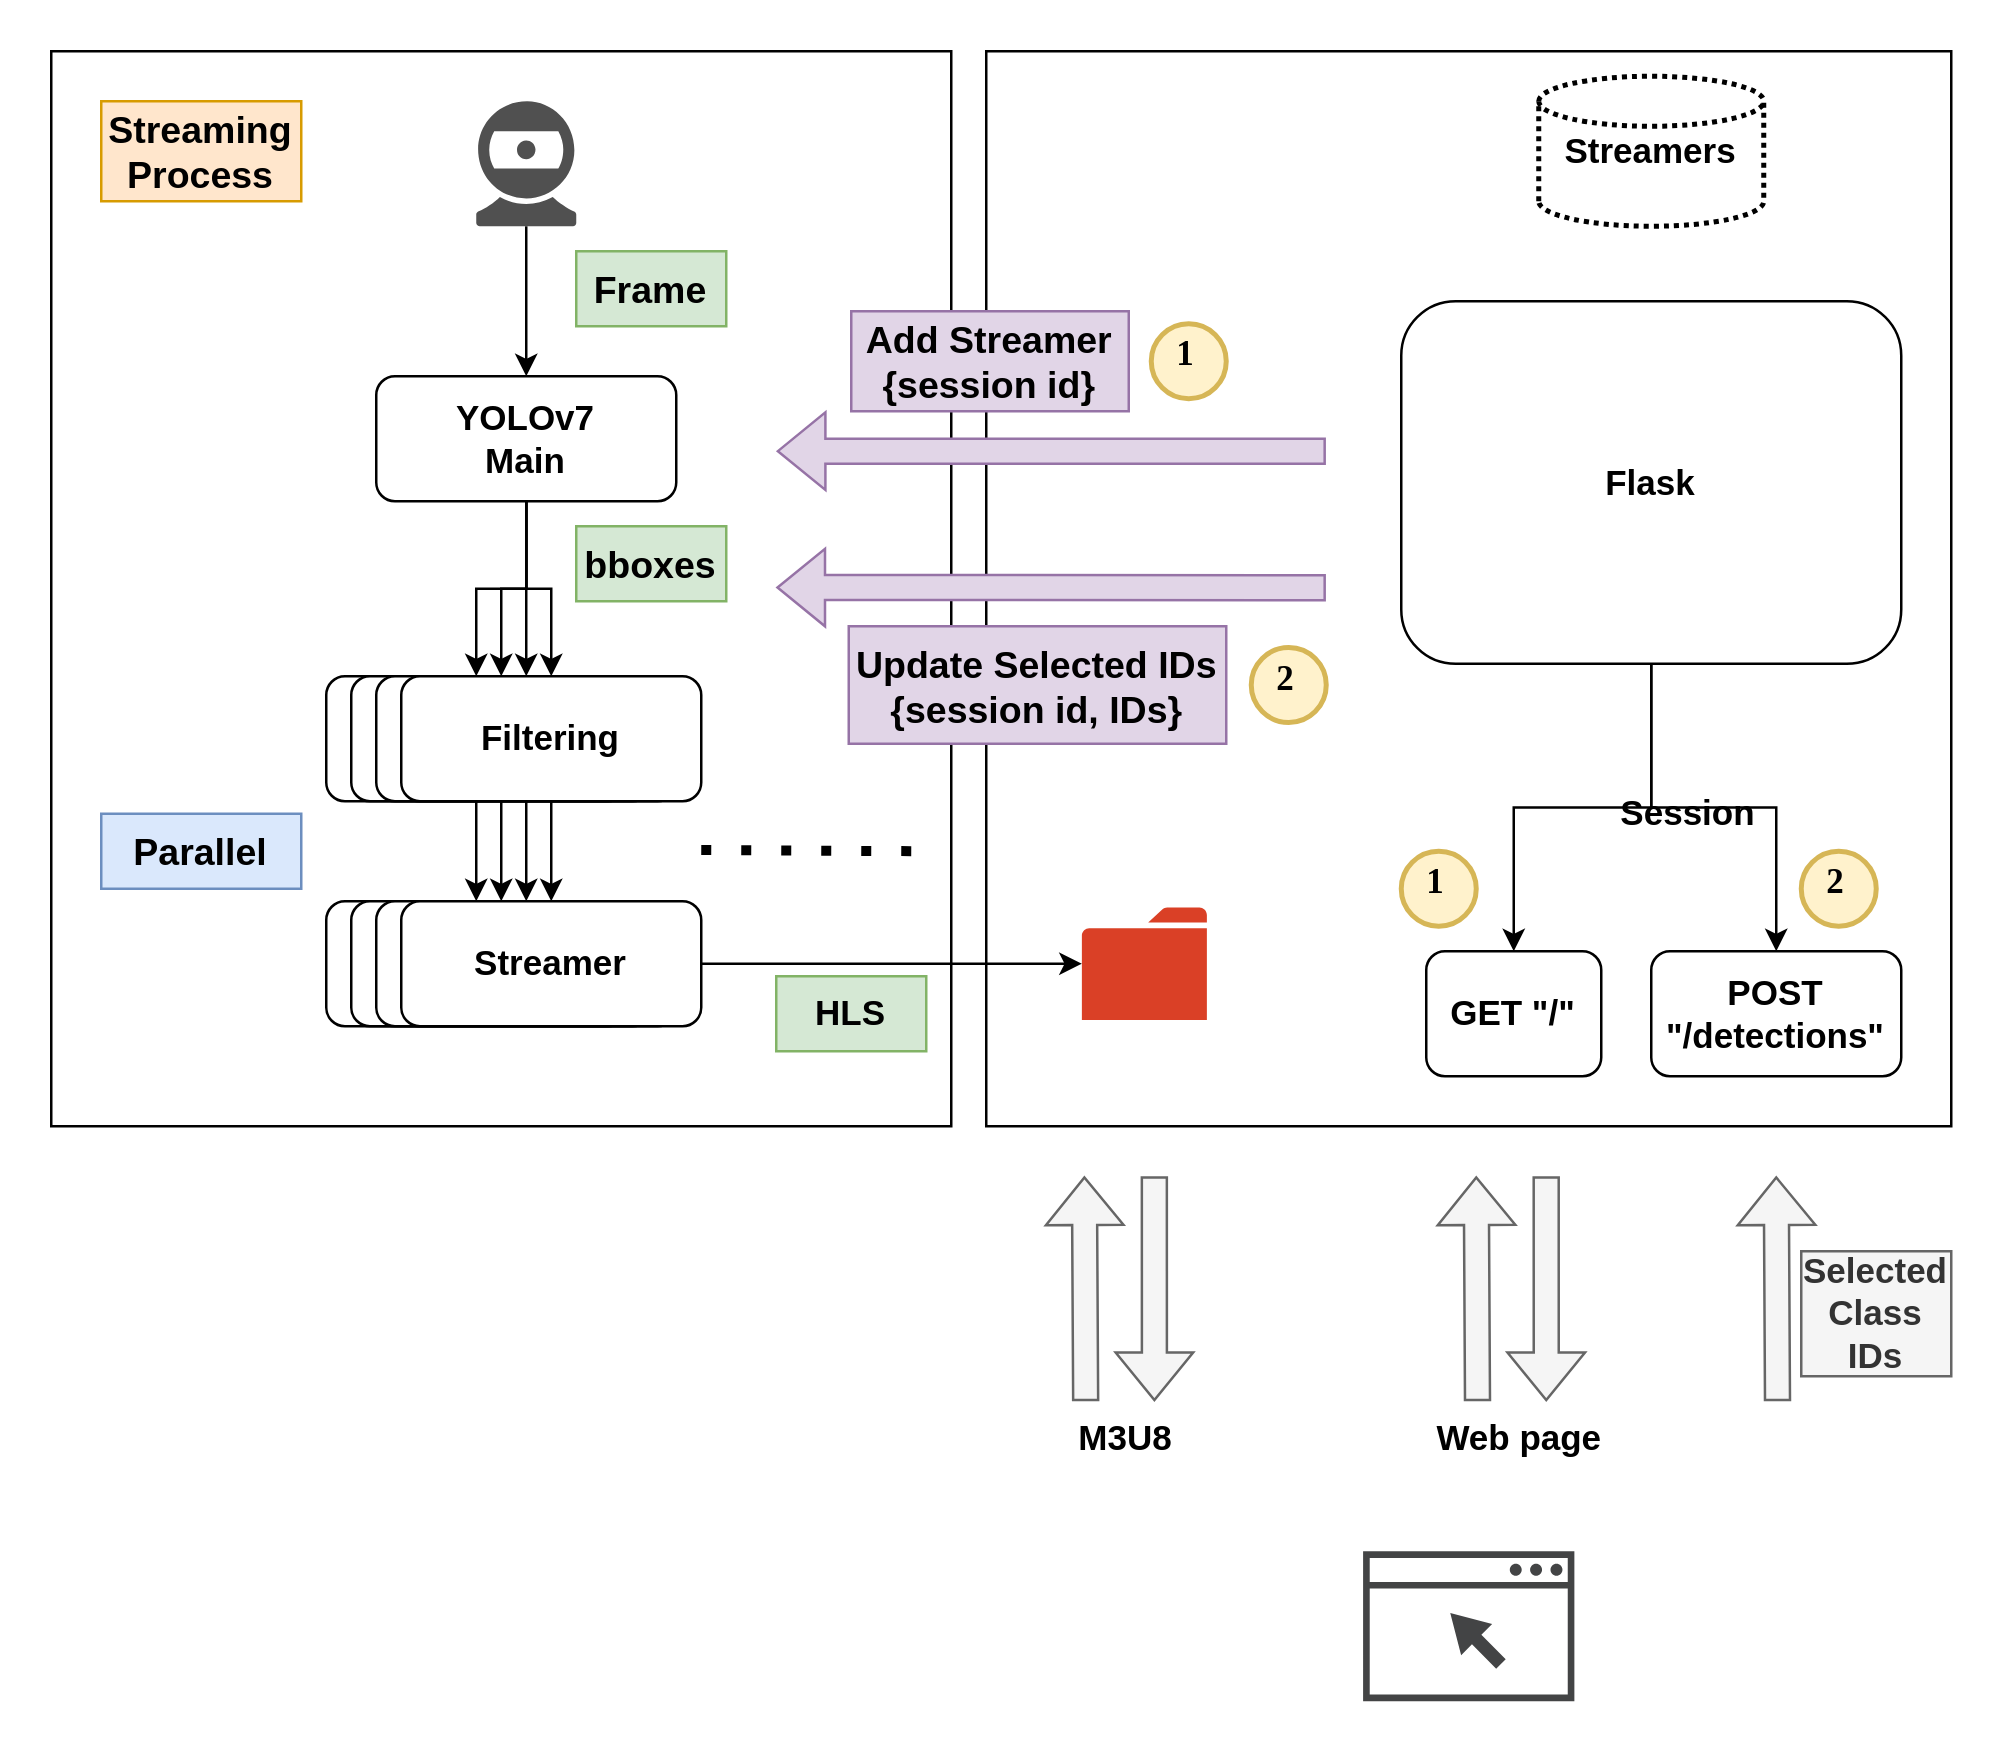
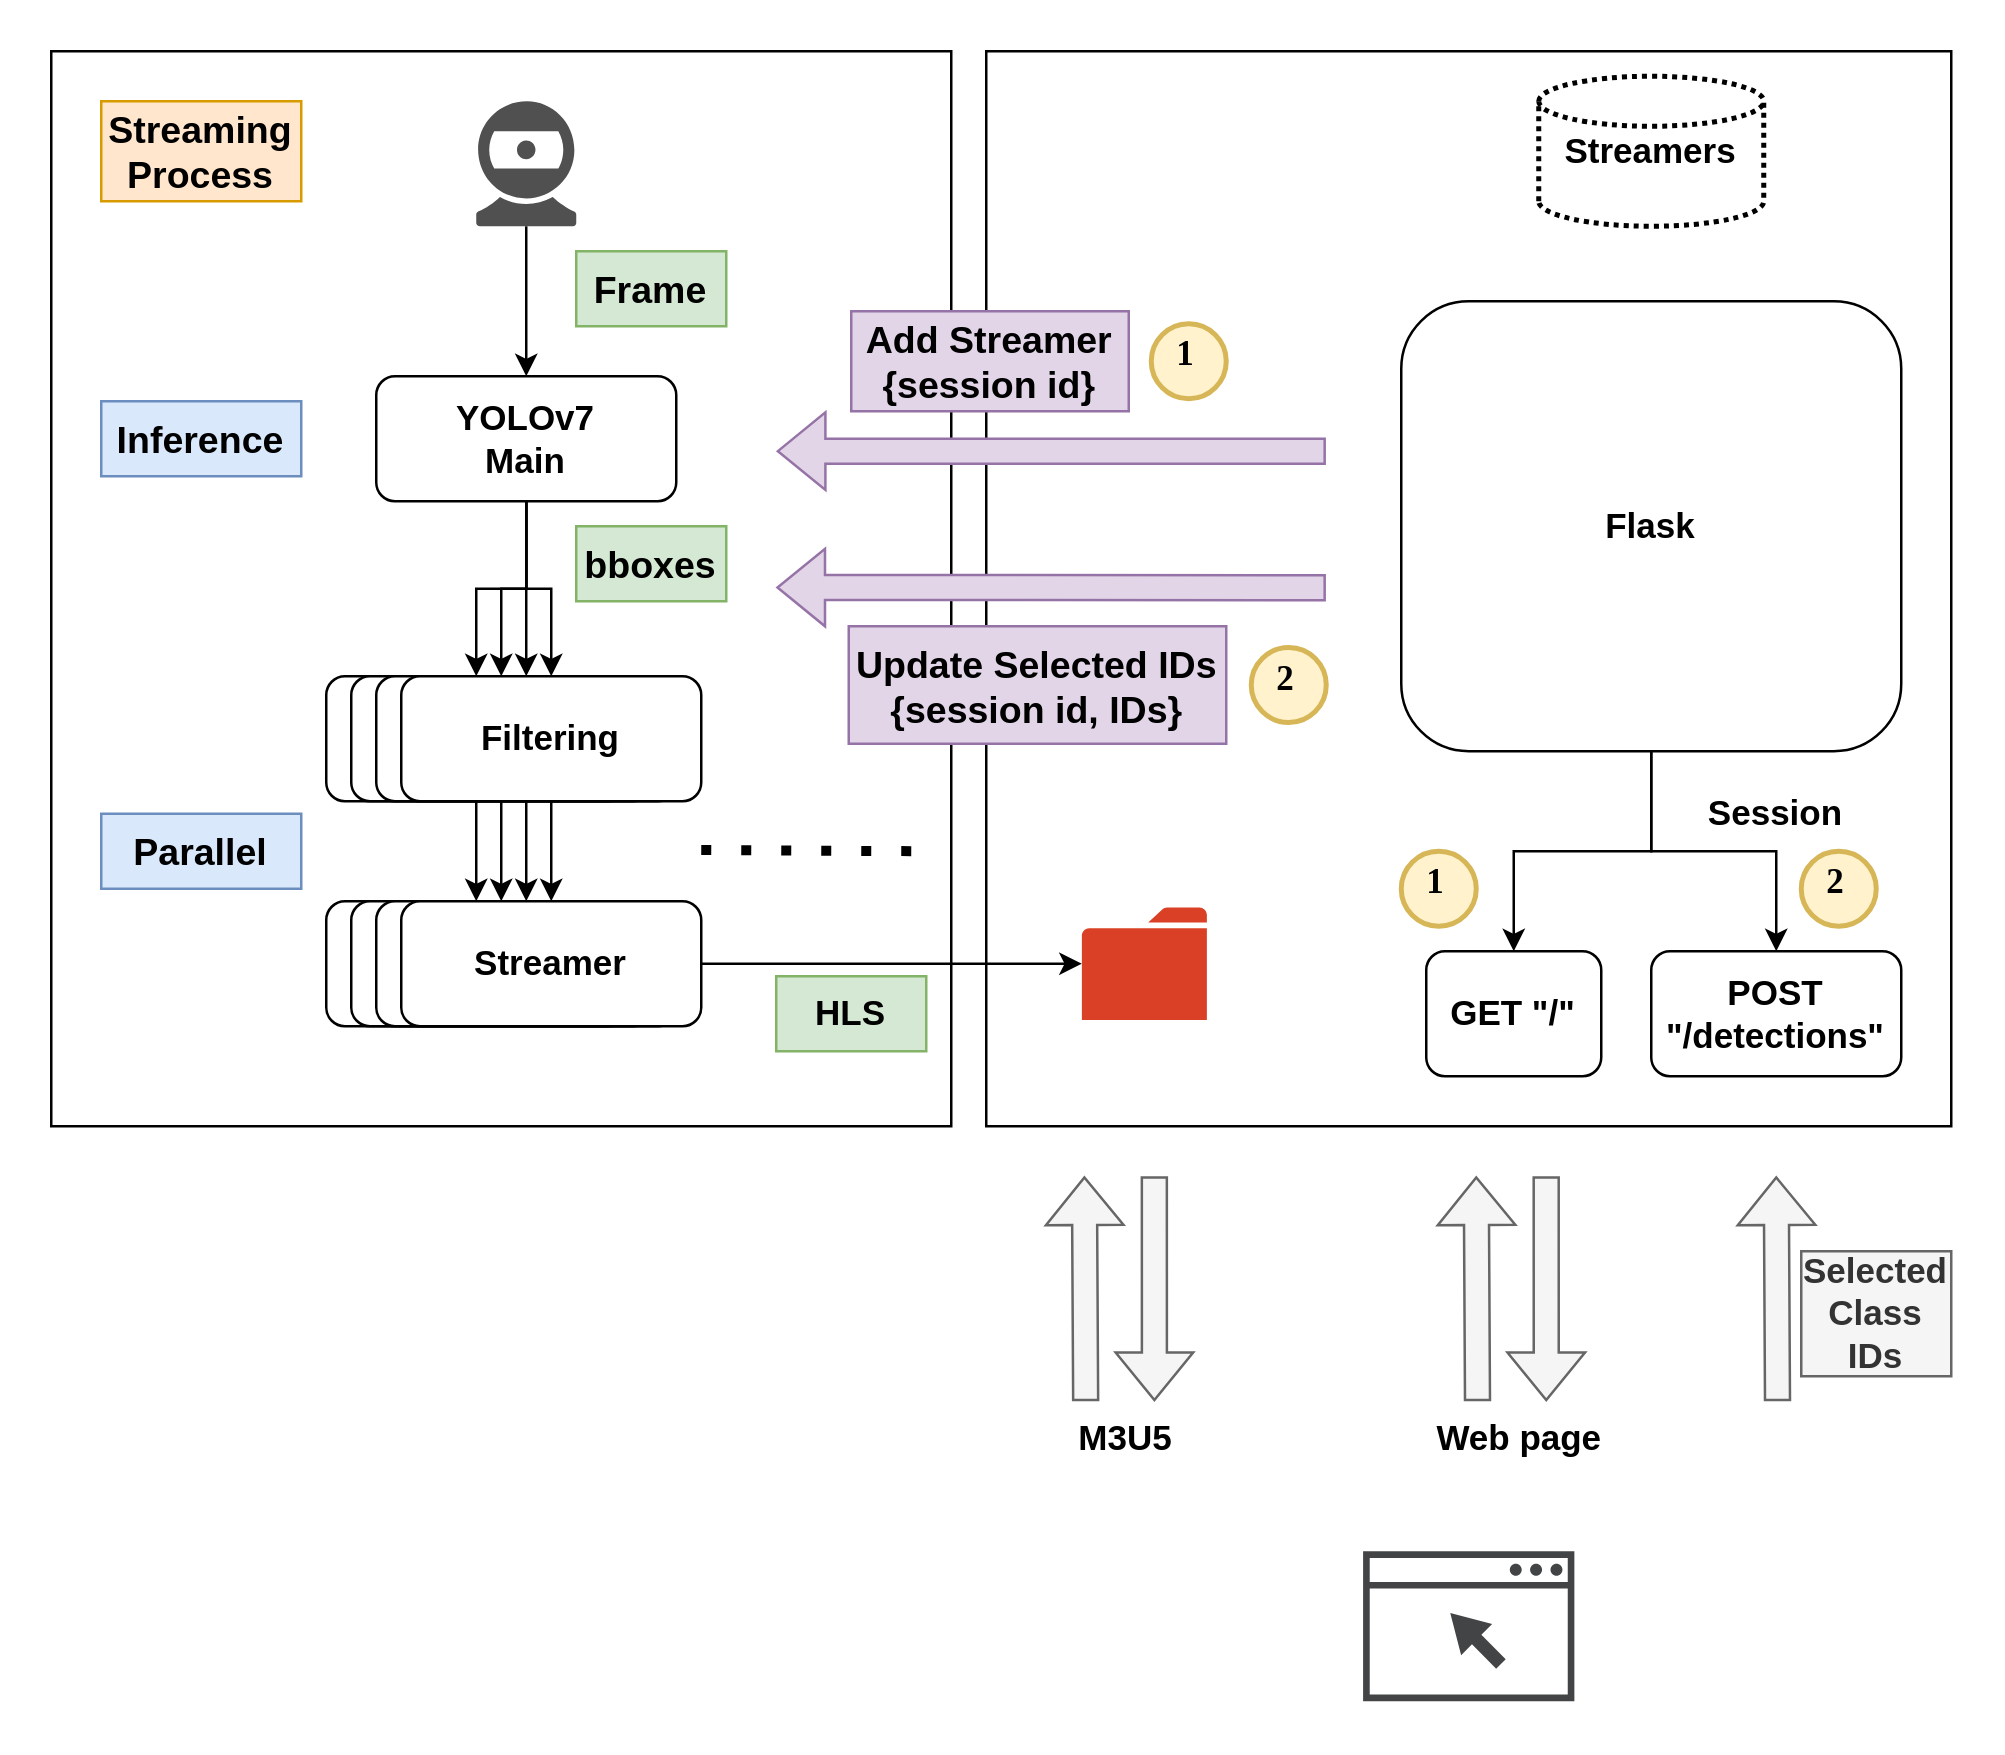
node "Inference": added
node "Flask": size 500x363 -> 500x450
node "Session": moved (1689, 814) -> (1776, 814)
node "M3U8": label "M3U8" -> "M3U5"
